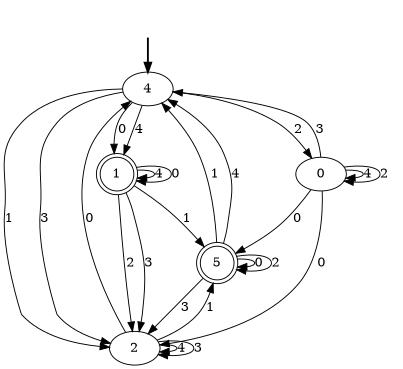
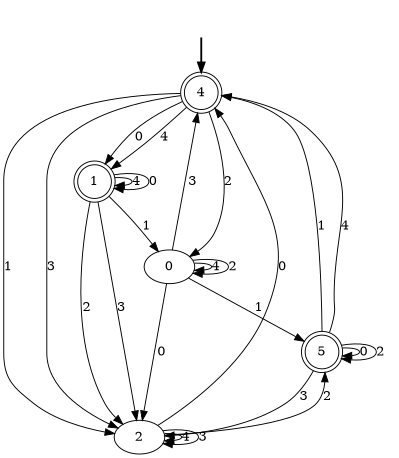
node "4": shape ellipse -> doublecircle
edge "1" -> "5": now "1" -> "0"
edge "0" -> "5": label "0" -> "1"
edge "2" -> "5": label "1" -> "2"
